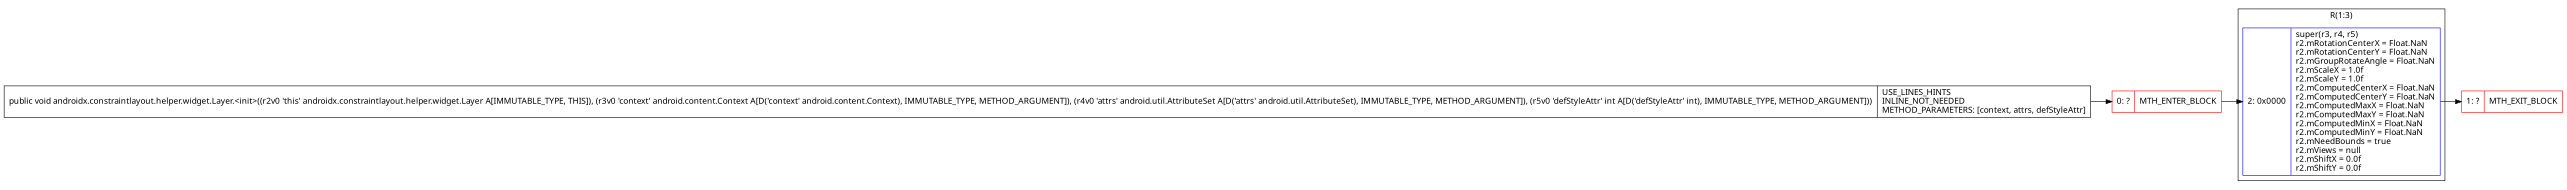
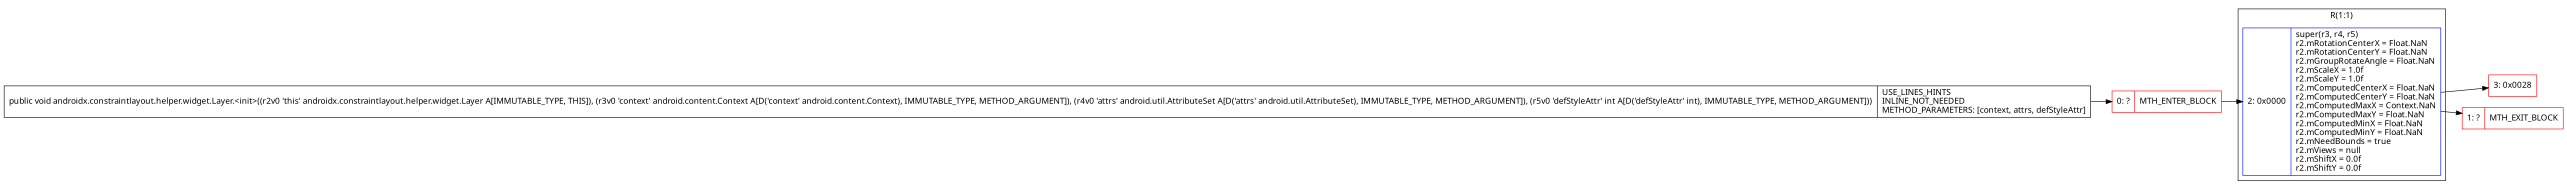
cluster "R(1:3)": label "R(1:3)" -> "R(1:1)"
node "3: 0x0028": added
node "2: 0x0000": text "r2.mComputedMaxX = Float.NaN" -> "r2.mComputedMaxX = Context.NaN"
